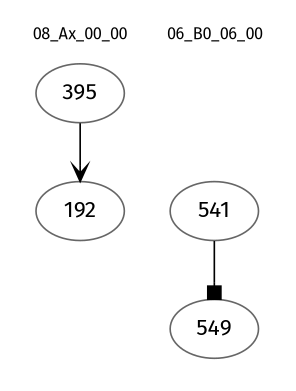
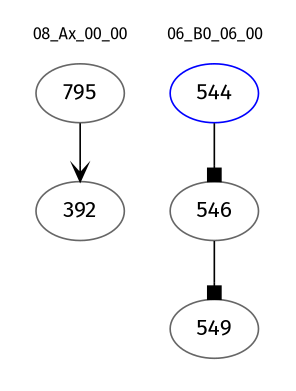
node "395": label "395" -> "795"
node "544": added
node "192": label "192" -> "392"
node "541": label "541" -> "546"
